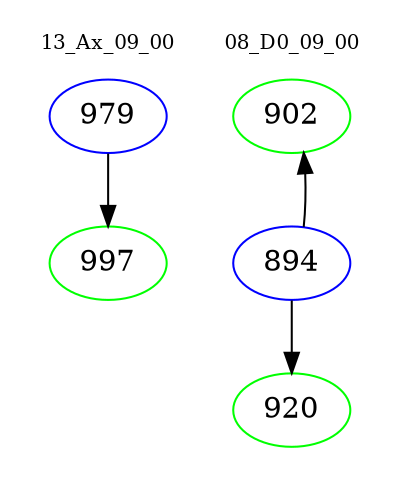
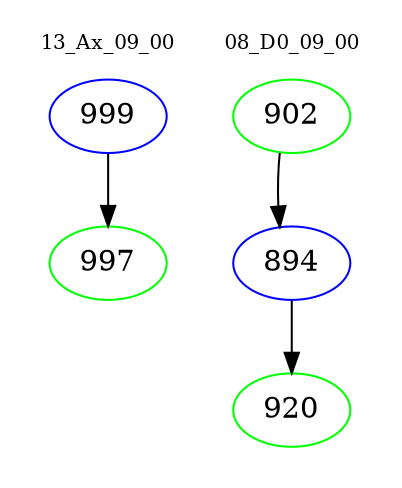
node "979": label "979" -> "999"
edge "894" -> "902": reversed
